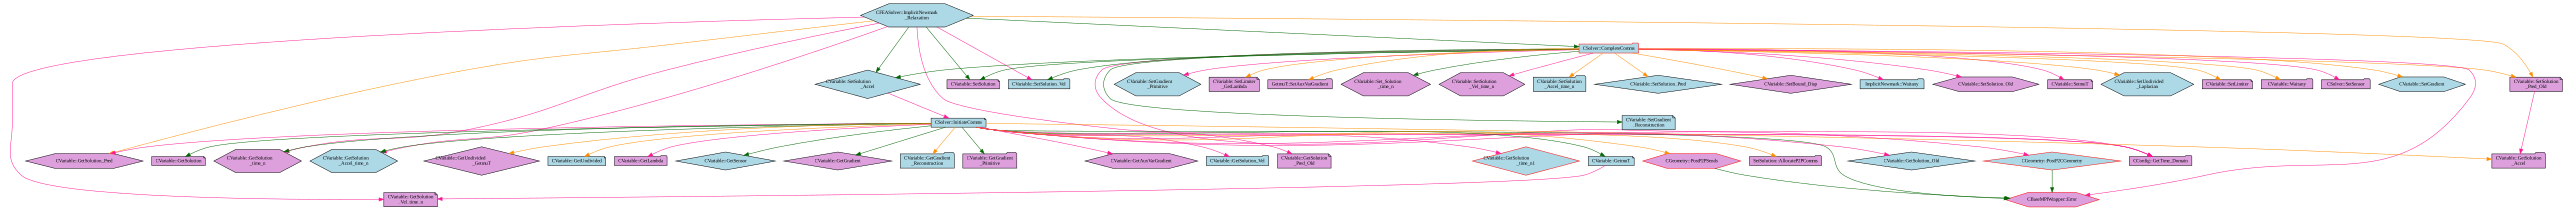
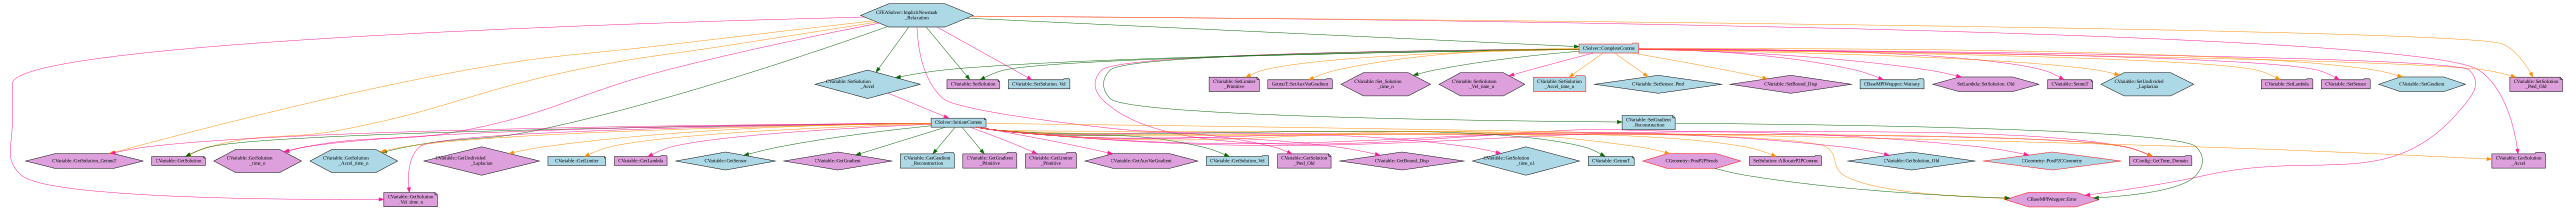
edge "CSolver::CompleteComms" -> "CVariable::SetSolution_Vel": removed
edge "CFEASolver::ImplicitNewmark _Relaxation" -> "CVariable::GetSolution": added
node "CVariable::SetGradient _Primitive": removed
node "CVariable::SetLimiter _GetLambda": label "CVariable::SetLimiter _GetLambda" -> "CVariable::SetLimiter _Primitive"
node "CVariable::SetSolution _Accel_time_n": color black -> red
node "CVariable::SetSolution_Pred": label "CVariable::SetSolution_Pred" -> "CVariable::SetSensor_Pred"
node "ImplicitNewmark::Waitany": label "ImplicitNewmark::Waitany" -> "CBaseMPIWrapper::Waitany"
node "CVariable::SetSolution_Old": label "CVariable::SetSolution_Old" -> "SetLambda::SetSolution_Old"
node "CVariable::SetLimiter": removed
node "CVariable::Waitany": label "CVariable::Waitany" -> "CVariable::SetLambda"
node "CSolver::SetSensor": label "CSolver::SetSensor" -> "CVariable::SetSensor"
edge "CFEASolver::ImplicitNewmark _Relaxation" -> "CVariable::GetSolution _Accel_time_n": color deeppink -> darkgreen
edge "CVariable::SetSolution _Pred_Old" -> "CVariable::GetSolution _Accel": now "CFEASolver::ImplicitNewmark _Relaxation" -> "CVariable::GetSolution _Accel"
edge "CSolver::InitiateComms" -> "CVariable::GetSolution _time_n": color darkgreen -> deeppink
edge "CSolver::InitiateComms" -> "CVariable::GetSolution _Accel_time_n": color darkgreen -> darkorange
edge "CSolver::InitiateComms" -> "CBaseMPIWrapper::Error": color darkgreen -> darkorange
edge "CSolver::InitiateComms" -> "CConfig::GetTime_Domain": color deeppink -> darkorange
edge "CSolver::InitiateComms" -> "CVariable::GetSolution_Vel": color deeppink -> darkgreen
edge "CSolver::InitiateComms" -> "CVariable::GetGradient _Reconstruction": color darkorange -> darkgreen
node "CVariable::GetSolution_Pred": label "CVariable::GetSolution_Pred" -> "CVariable::GetSolution_GetmuT"
node "CVariable::GetUndivided _GetmuT": label "CVariable::GetUndivided _GetmuT" -> "CVariable::GetUndivided _Laplacian"
node "CVariable::GetUndivided": label "CVariable::GetUndivided" -> "CVariable::GetLimiter"
node "CVariable::GetLimiter _Primitive": added
node "CVariable::GetBound_Disp": added
node "CVariable::GetSolution _time_n1": color red -> black
edge "CGeometry::PostP2CGeometry" -> "CBaseMPIWrapper::Error": now "CVariable::SetGradient _Reconstruction" -> "CBaseMPIWrapper::Error"
edge "CVariable::GetmuT" -> "CVariable::GetSolution _Vel_time_n": now "CSolver::InitiateComms" -> "CVariable::GetSolution _Vel_time_n"
